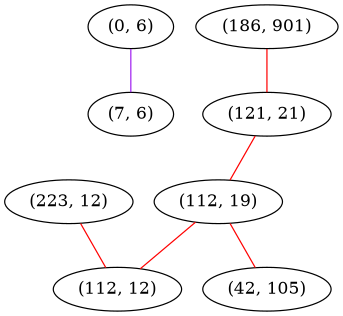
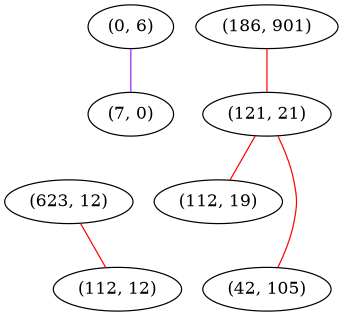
node "(7, 6)": label "(7, 6)" -> "(7, 0)"
node "(223, 12)": label "(223, 12)" -> "(623, 12)"
edge "(112, 19)" -- "(112, 12)": removed
edge "(112, 19)" -- "(42, 105)": now "(121, 21)" -- "(42, 105)"
